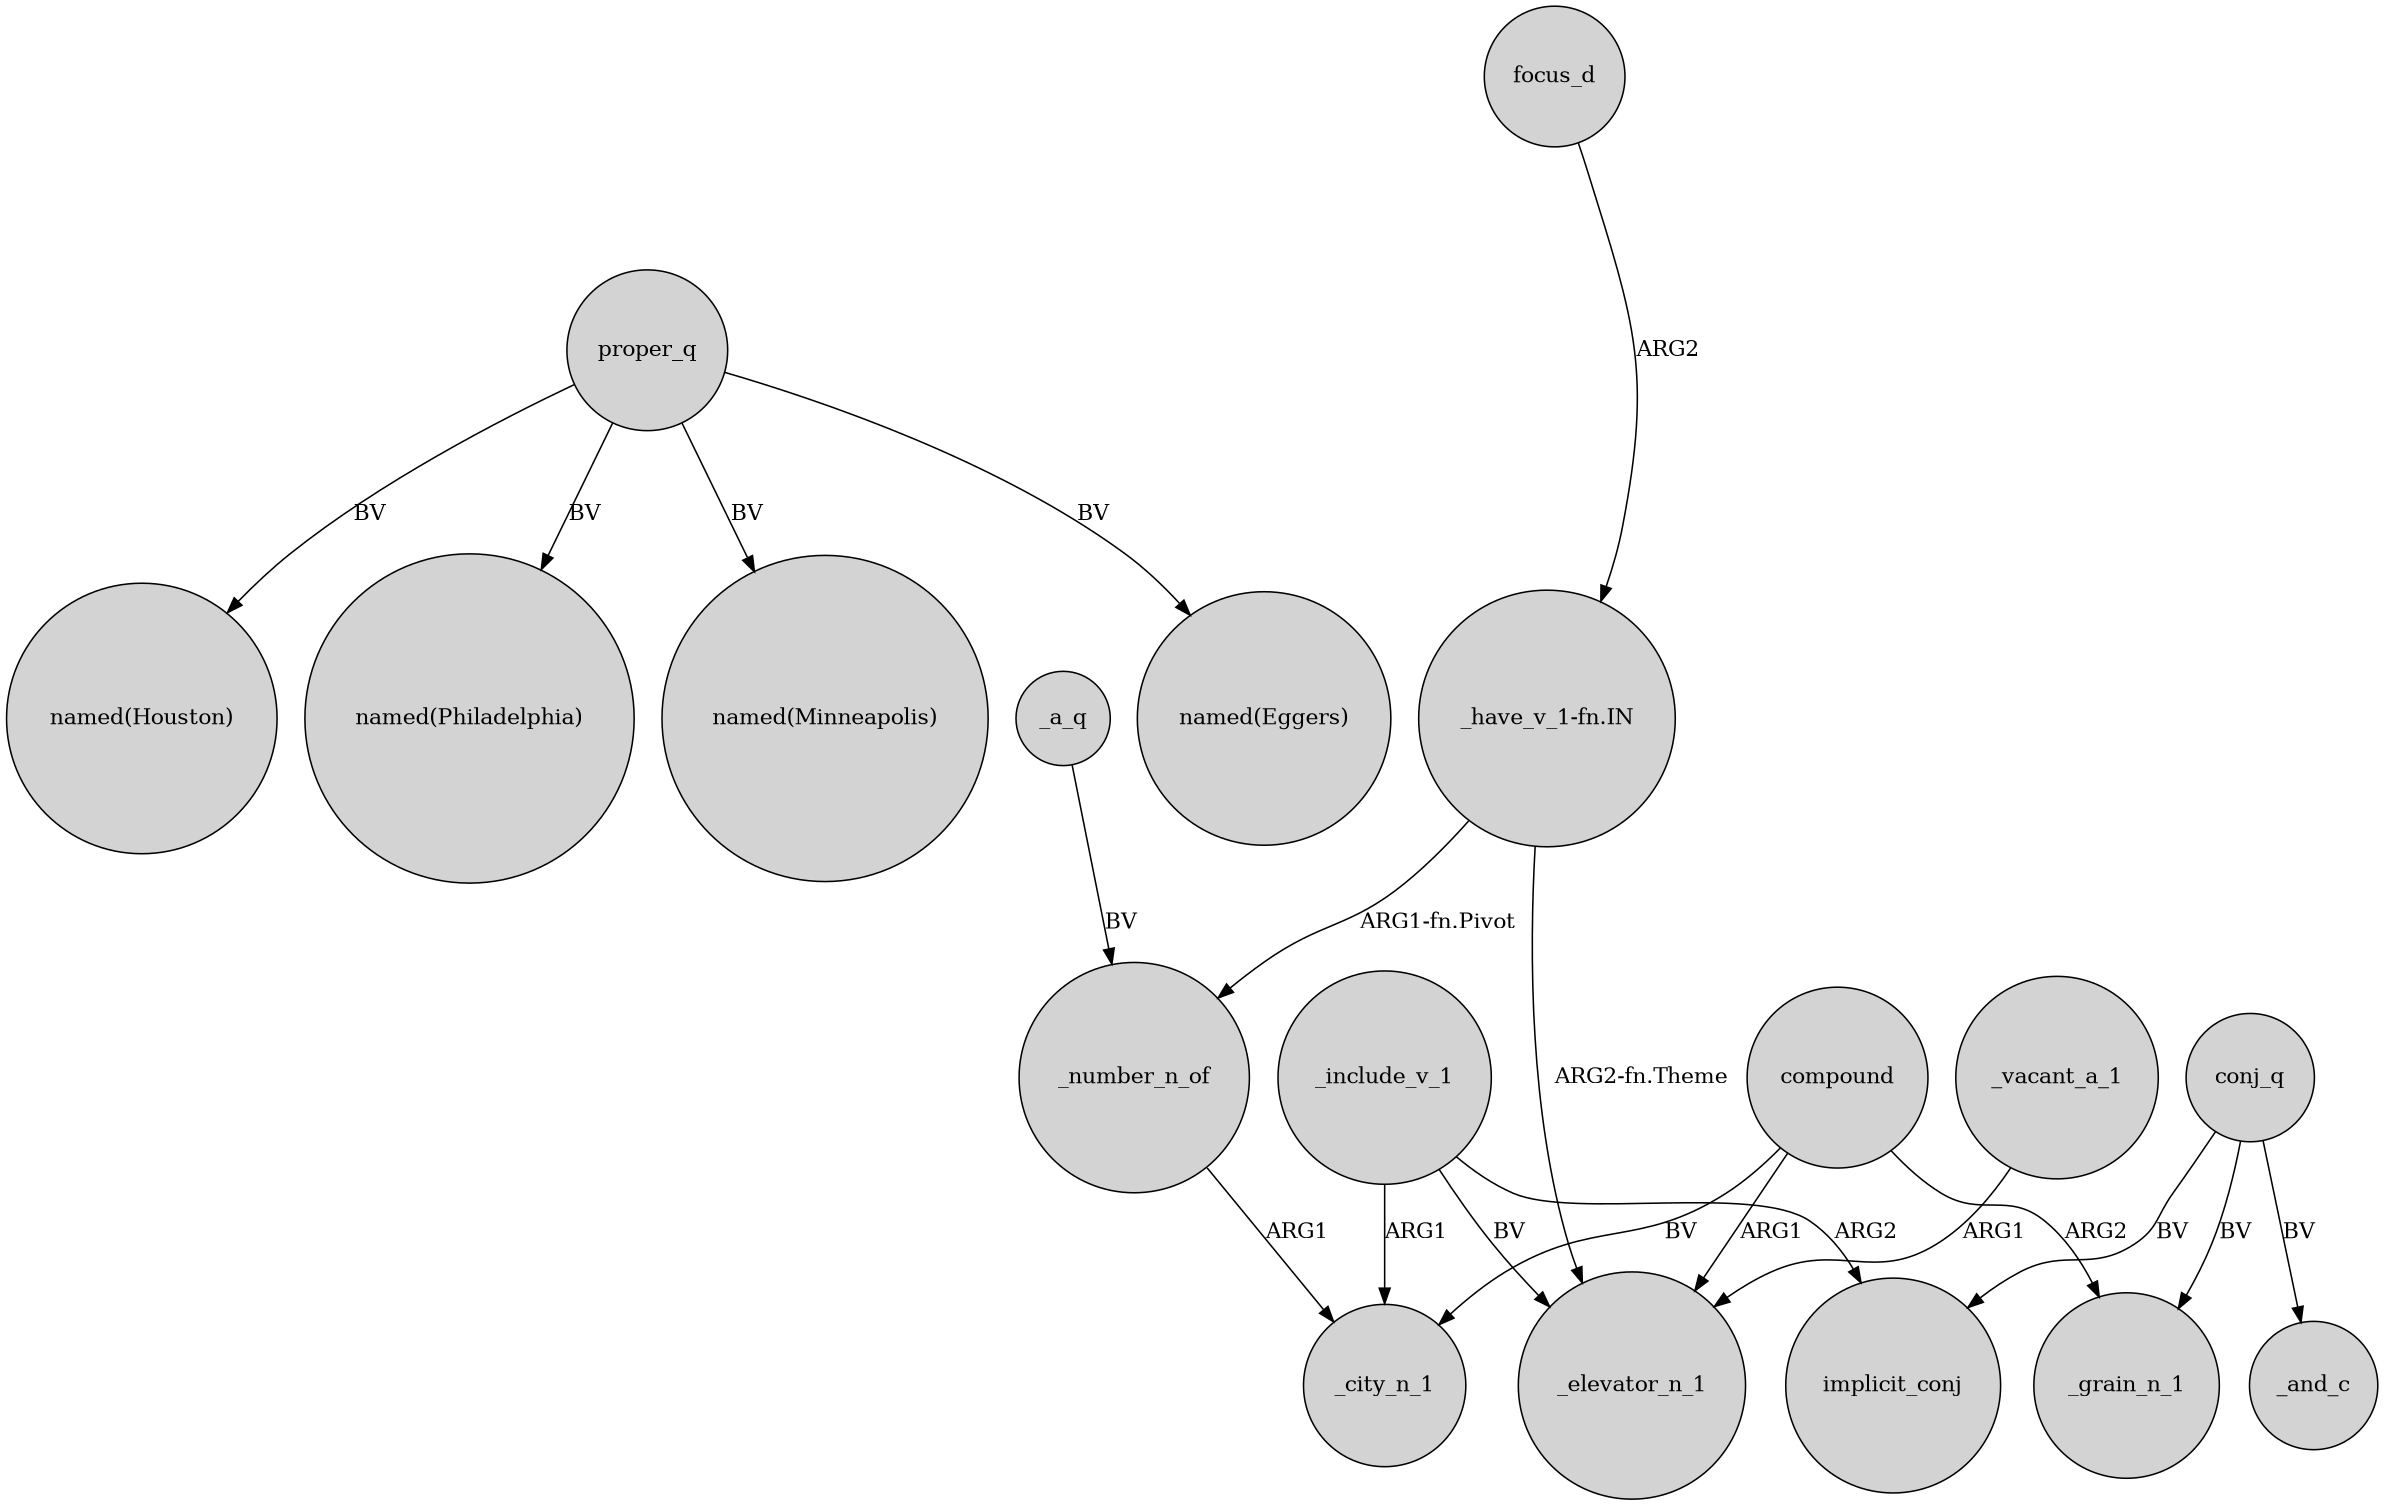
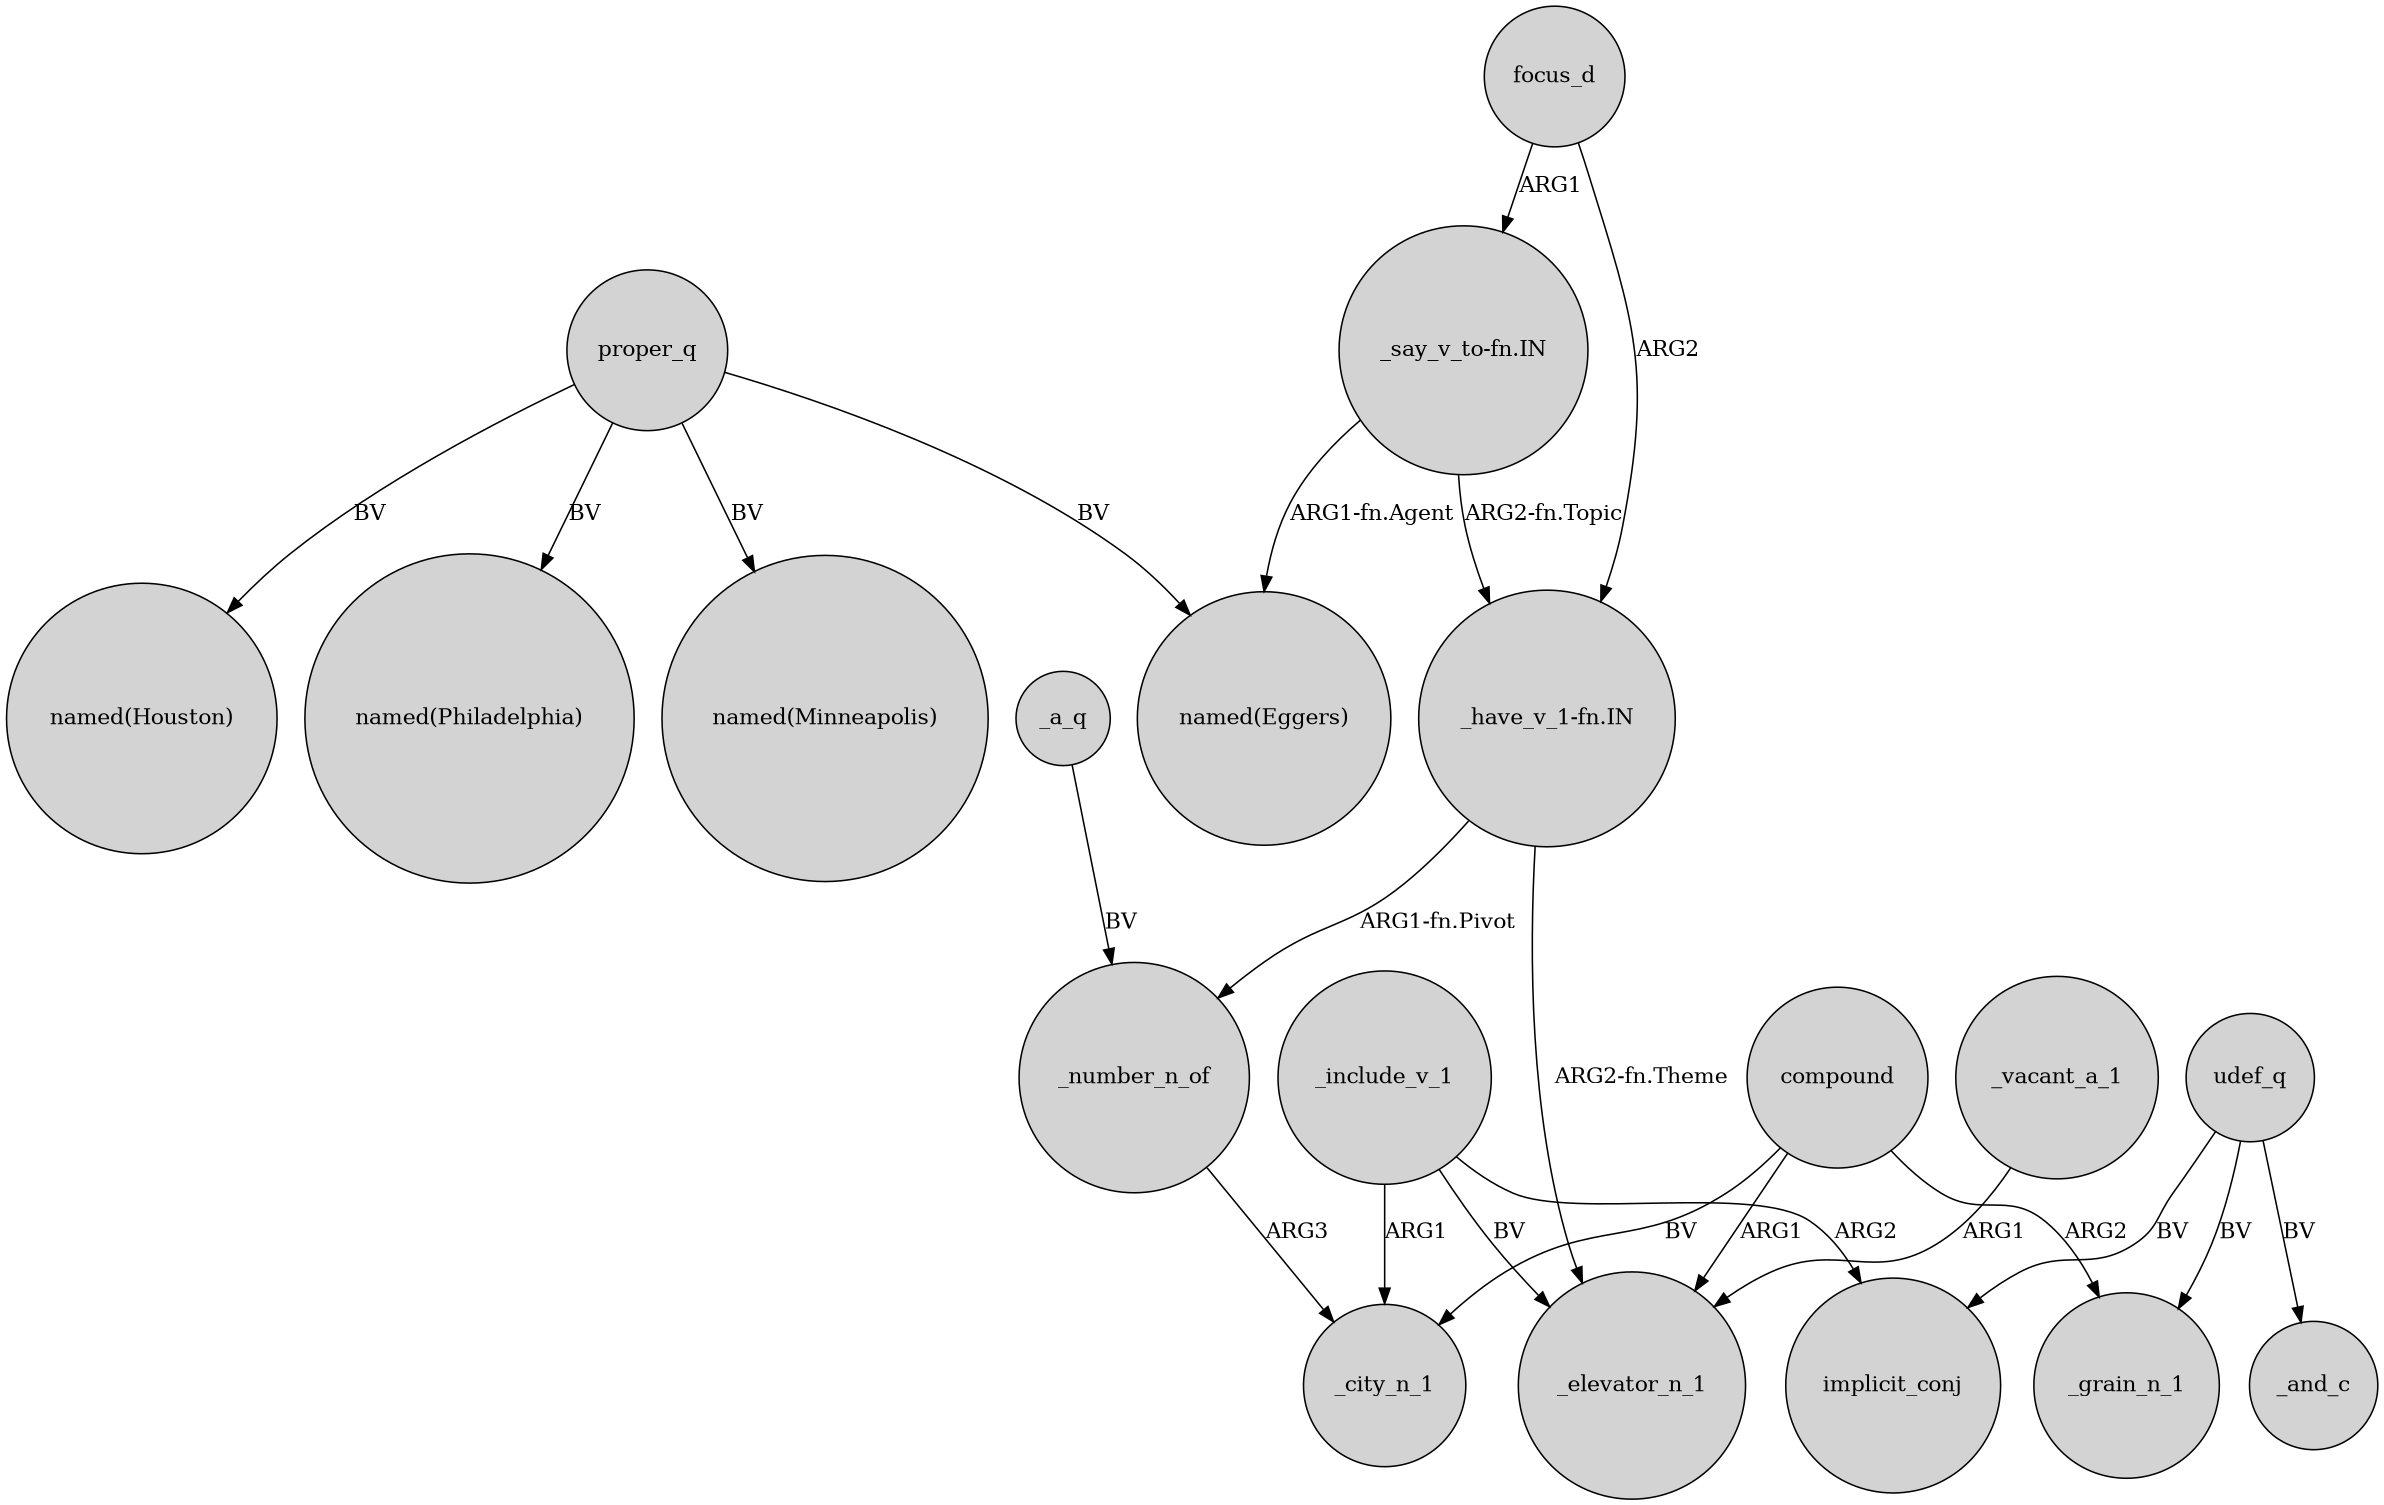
node "_say_v_to-fn.IN": added
node "conj_q": label "conj_q" -> "udef_q"
edge "_number_n_of" -> "_city_n_1": label "ARG1" -> "ARG3"
